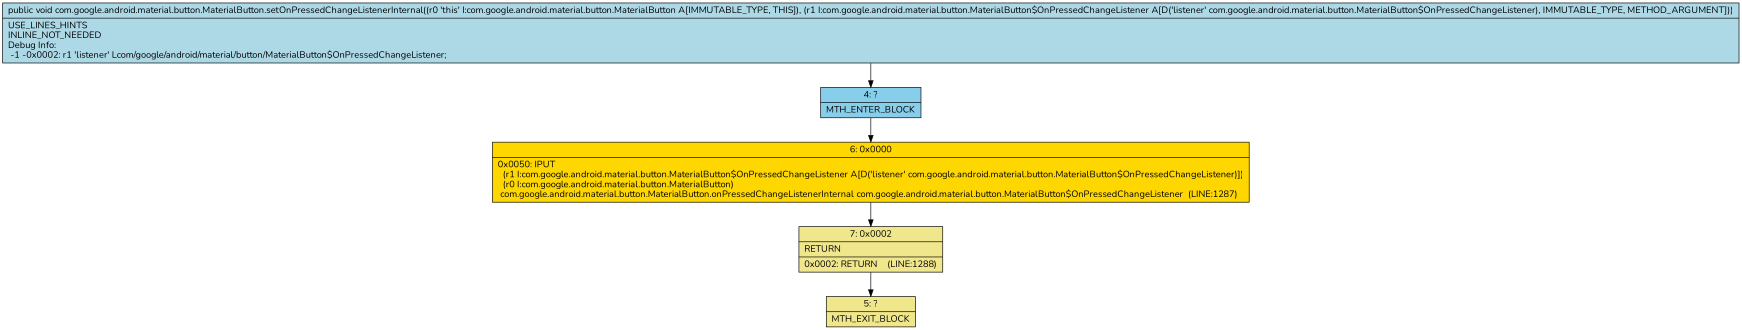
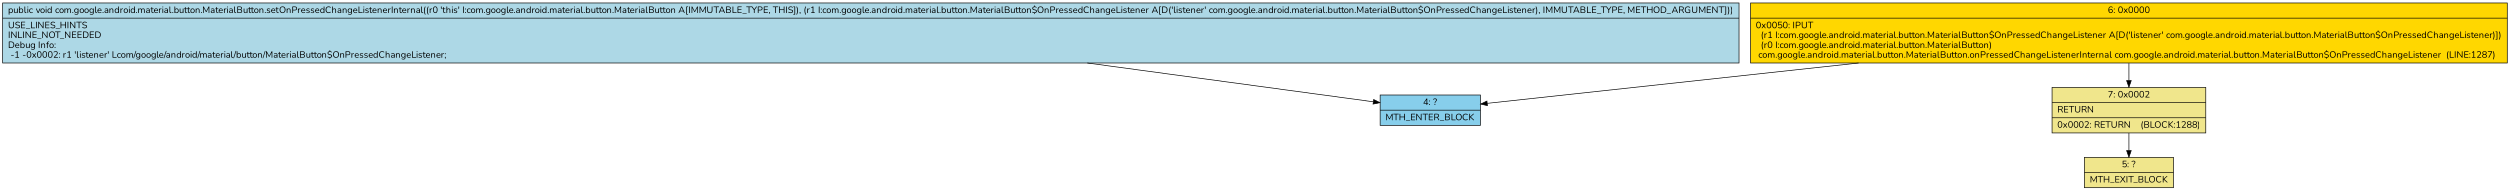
edge "4: ?" -> "6: 0x0000": reversed
node "7: 0x0002": text "0x0002: RETURN    (LINE:1288)" -> "0x0002: RETURN    (BLOCK:1288)"
